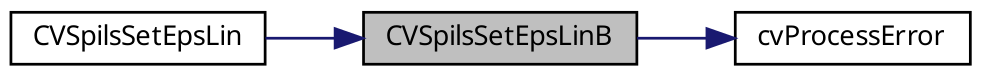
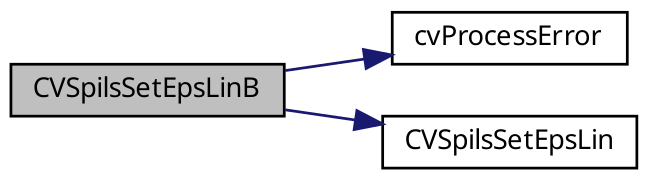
edge "CVSpilsSetEpsLin" -> "CVSpilsSetEpsLinB": reversed
